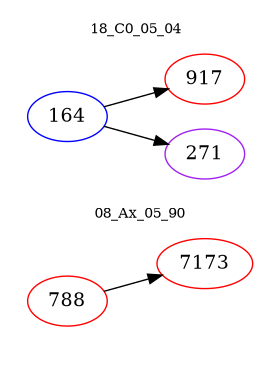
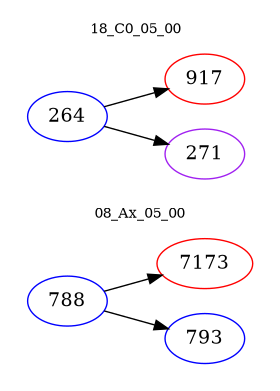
cluster "18_C0_05_04": label "18_C0_05_04" -> "18_C0_05_00"
node "164": label "164" -> "264"
cluster "08_Ax_05_90": label "08_Ax_05_90" -> "08_Ax_05_00"
node "788": color red -> blue
node "793": added
